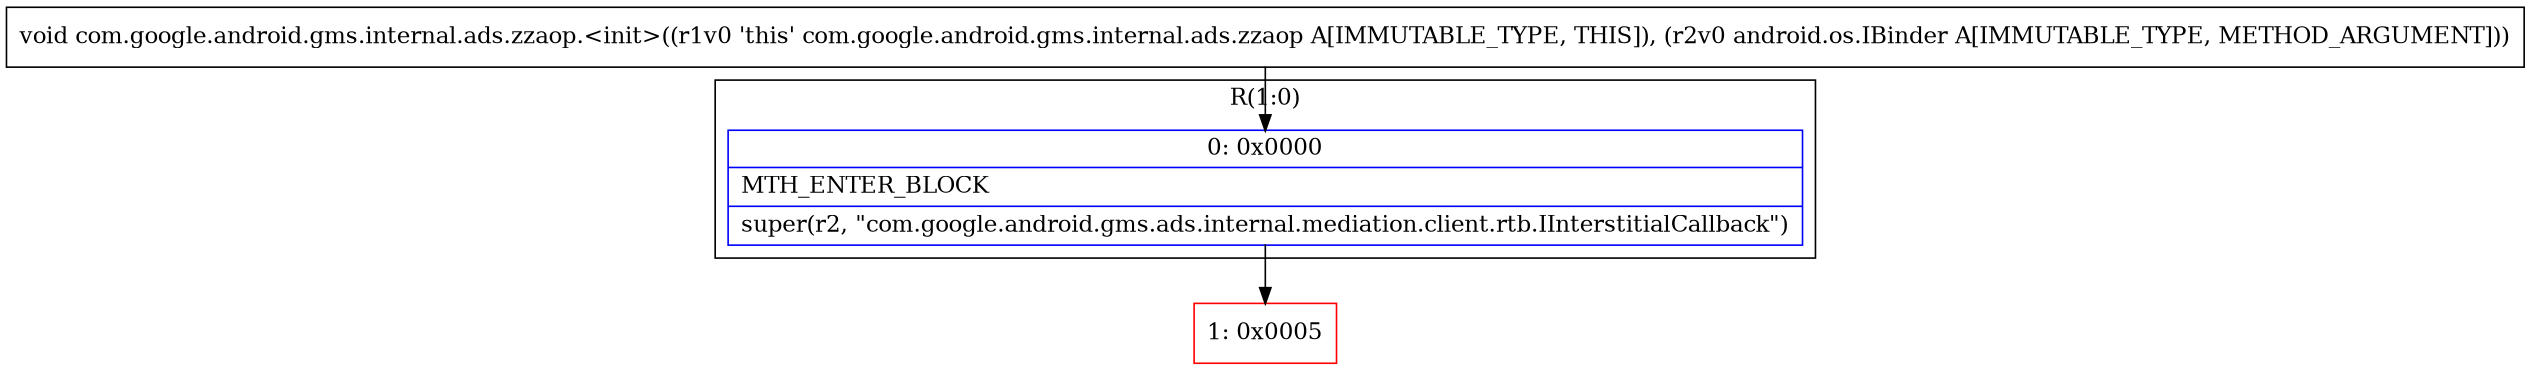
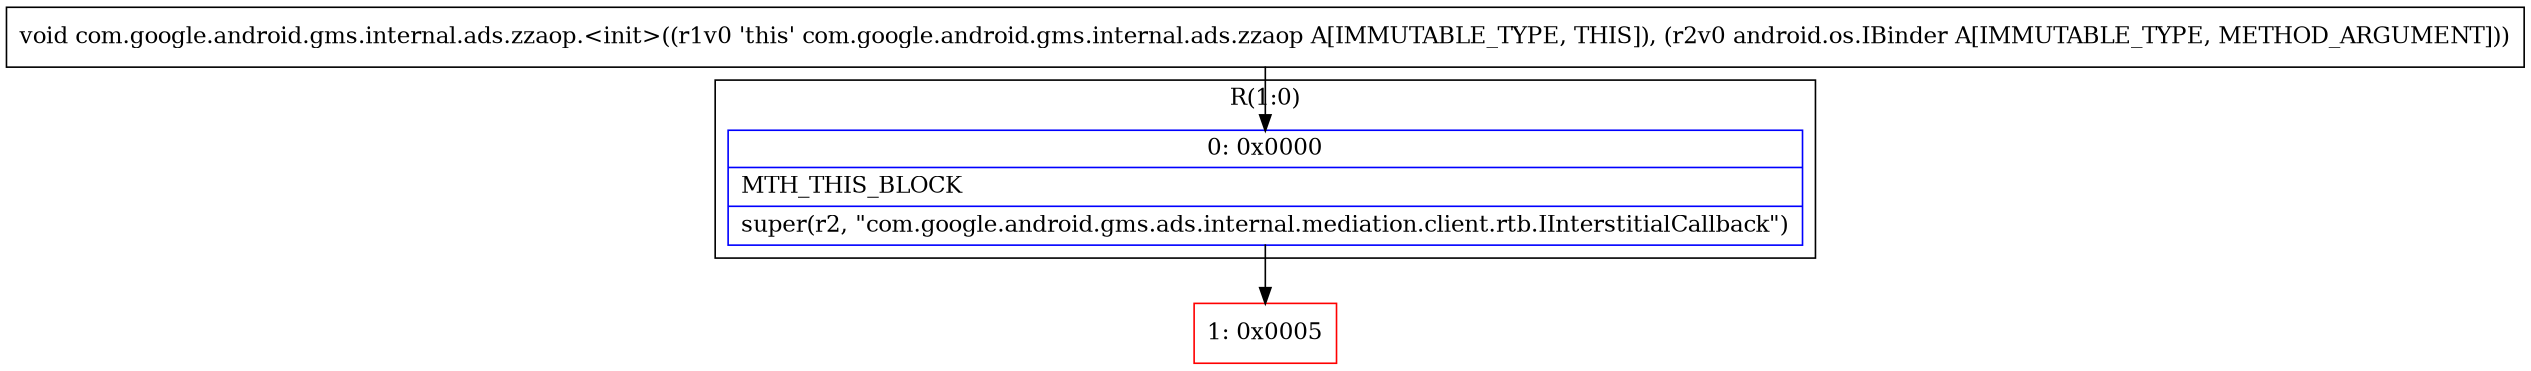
node "0: 0x0000": text "MTH_ENTER_BLOCK" -> "MTH_THIS_BLOCK"
